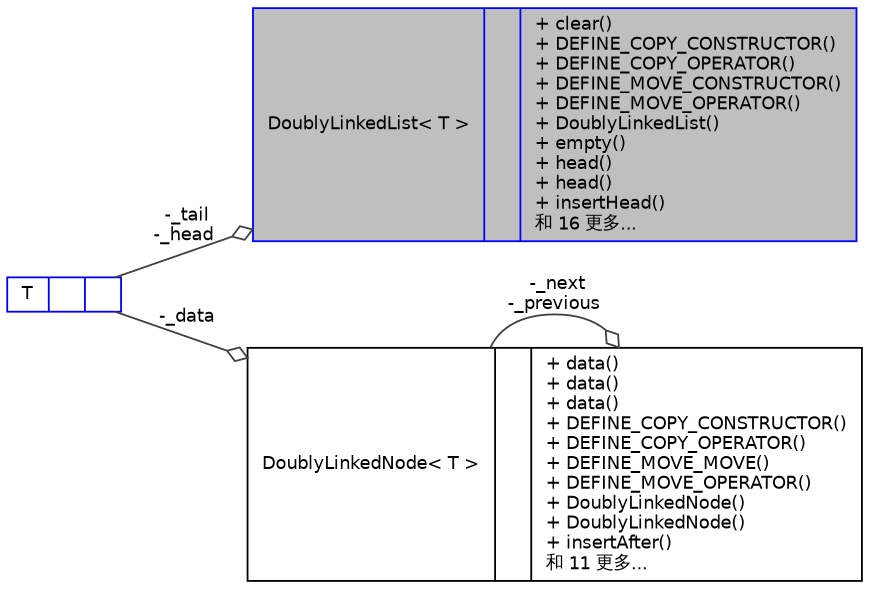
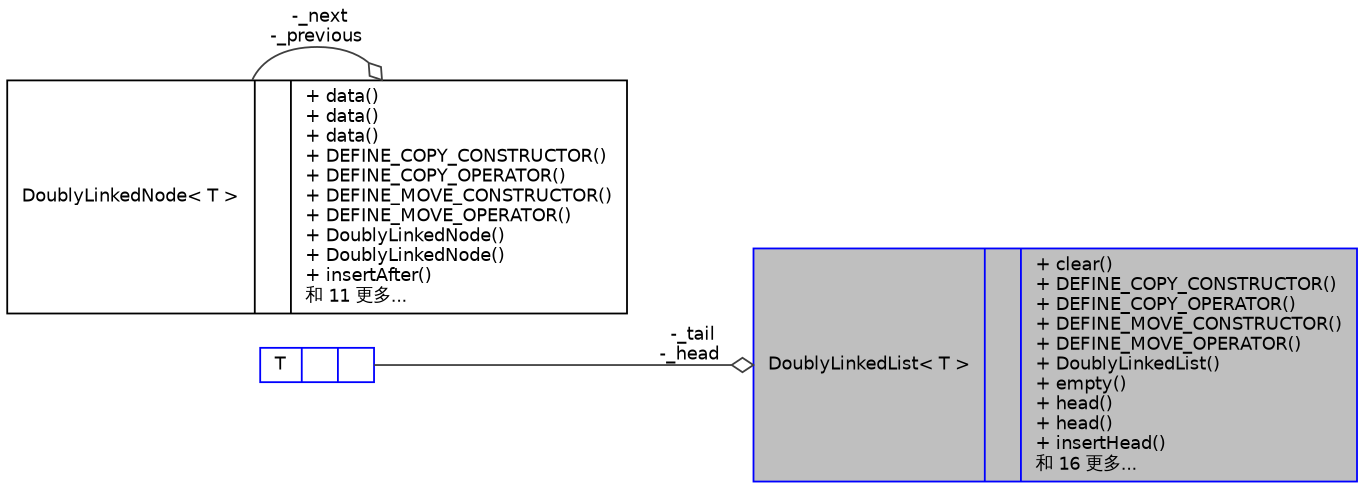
edge "T" -> "DoublyLinkedNode< T >": removed, label "-_data"
node "DoublyLinkedNode< T >": text "+ DEFINE_MOVE_MOVE()" -> "+ DEFINE_MOVE_CONSTRUCTOR()"
